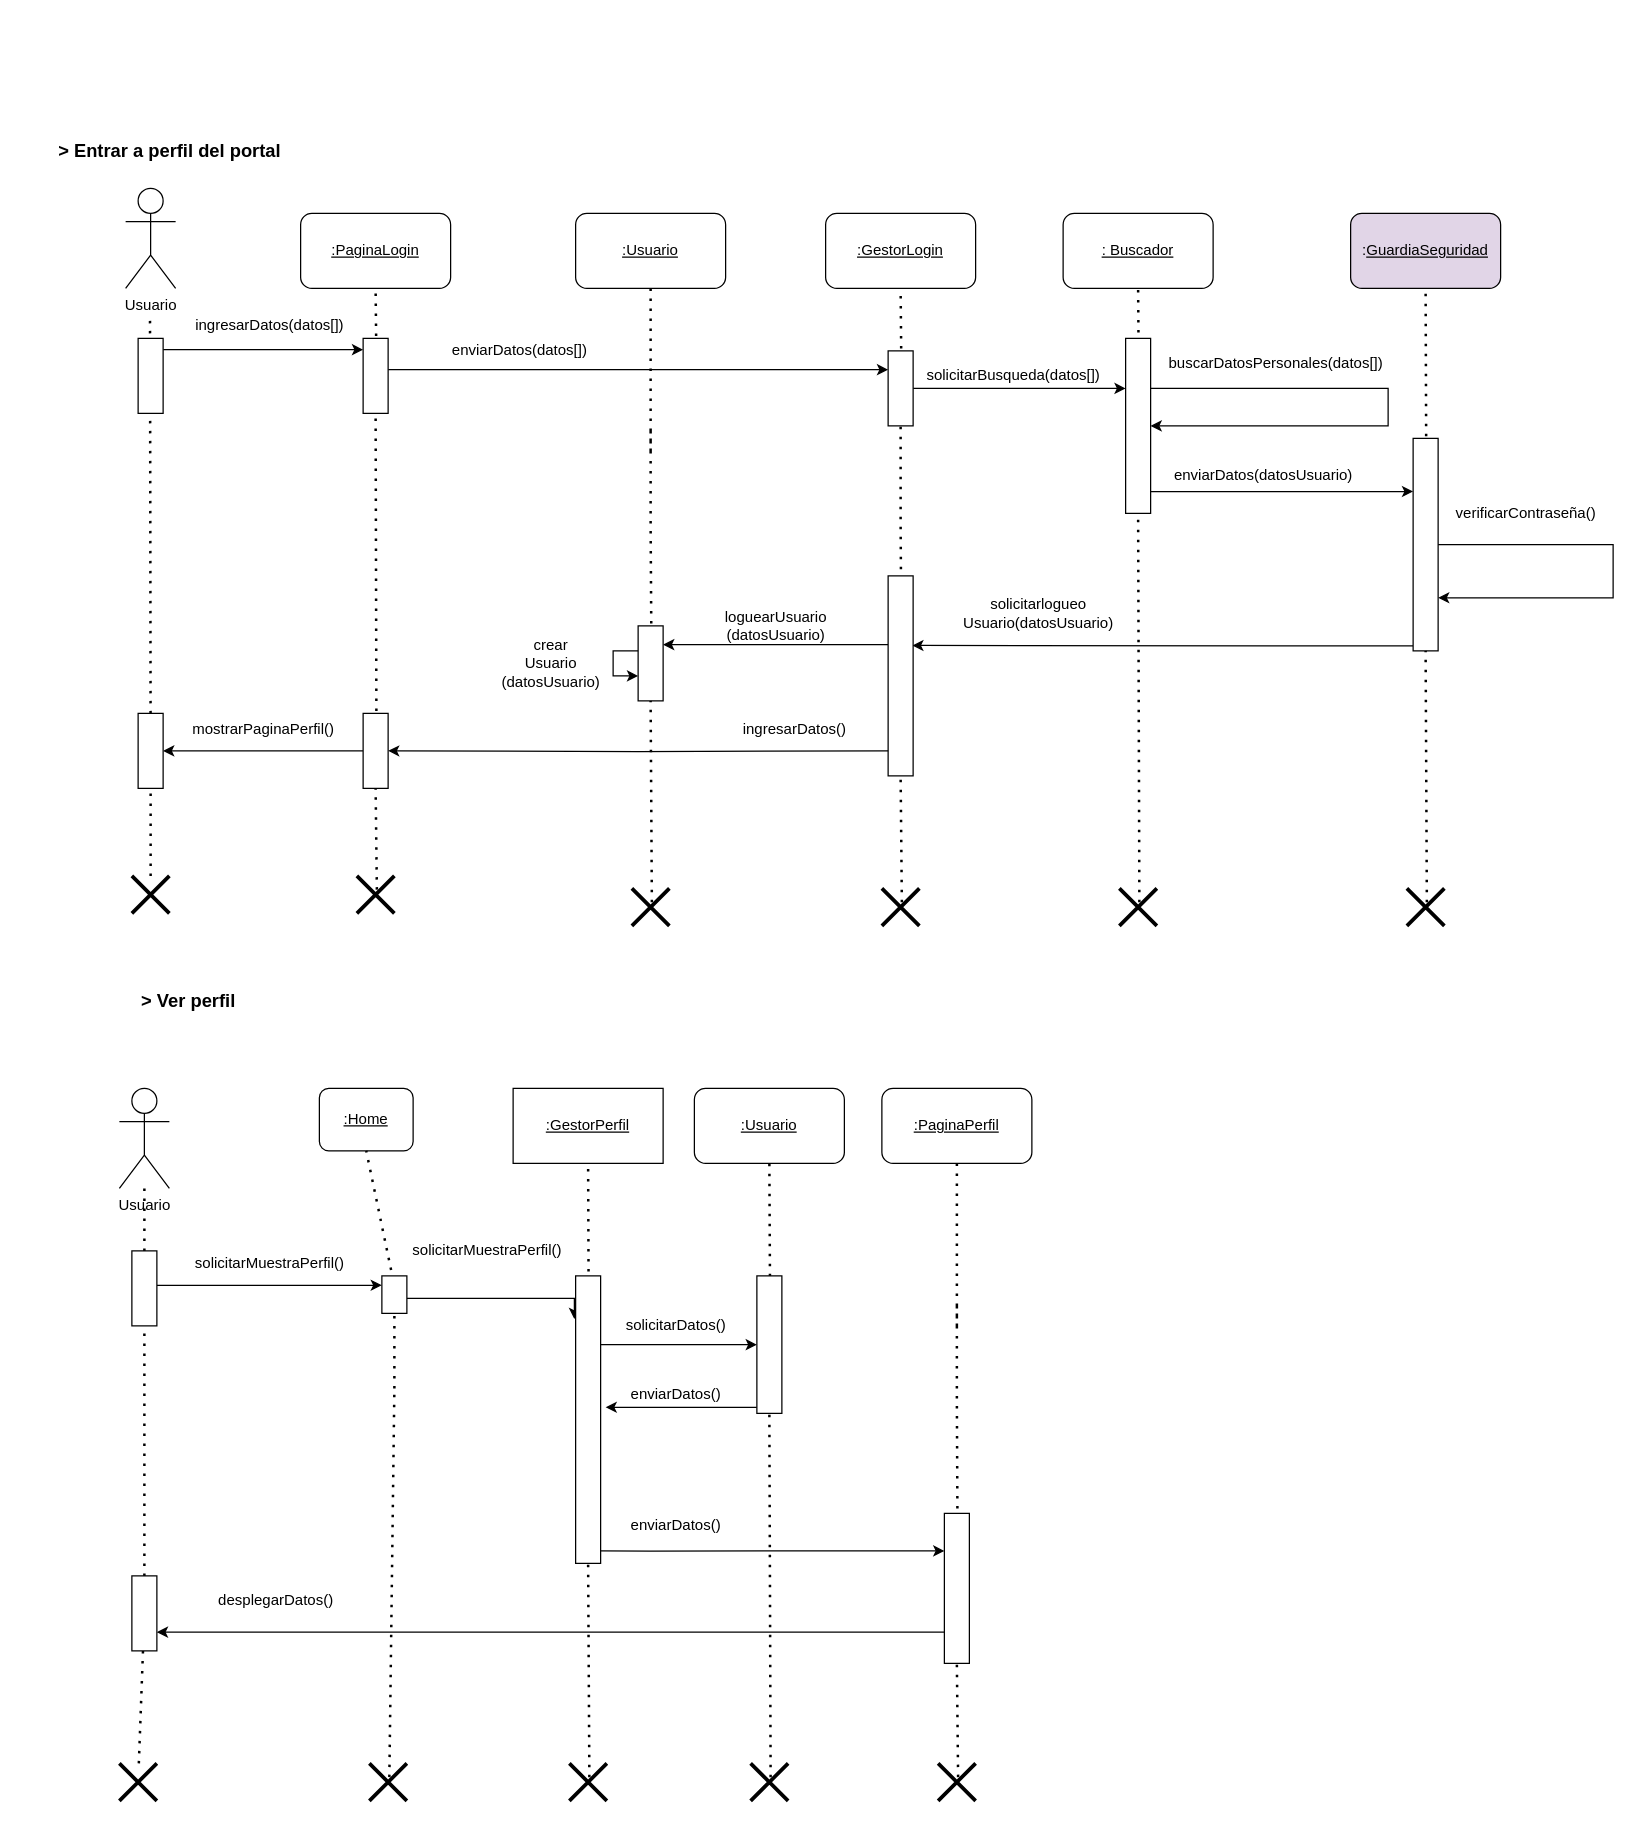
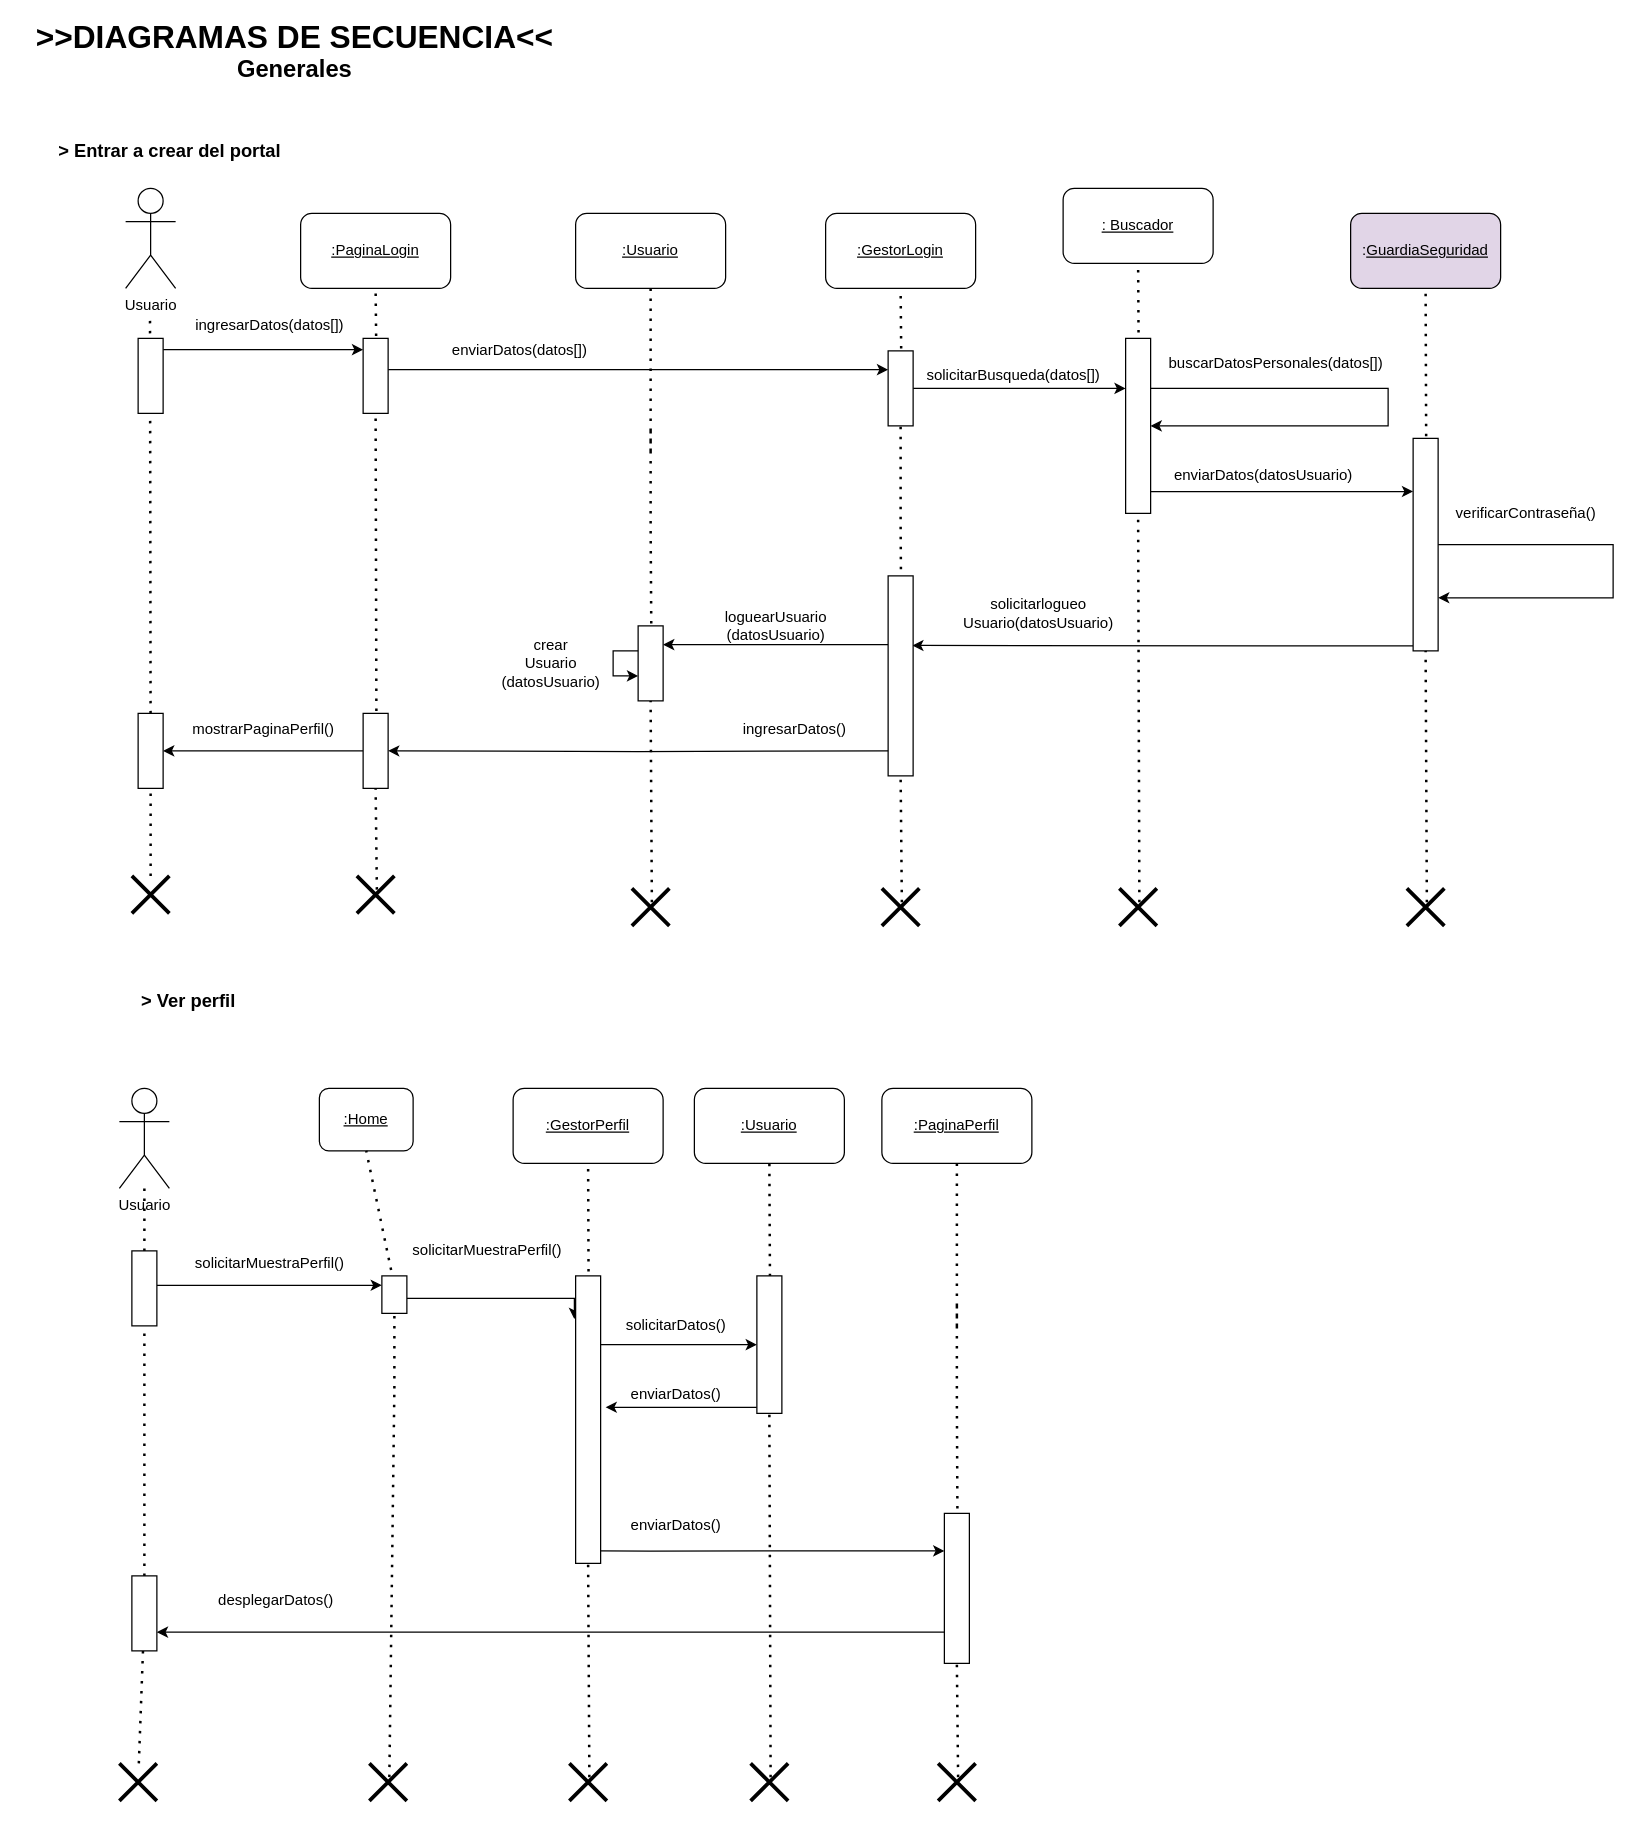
node ">>DIAGRAMAS DE SECUENCIA<< Generales": added
node "> Entrar a perfil del portal": label "> Entrar a perfil del portal" -> "> Entrar a crear del portal"
node ": Buscador": moved (1138, 251) -> (1138, 226)
node ":GestorPerfil": shape rectangle -> rounded rectangle
